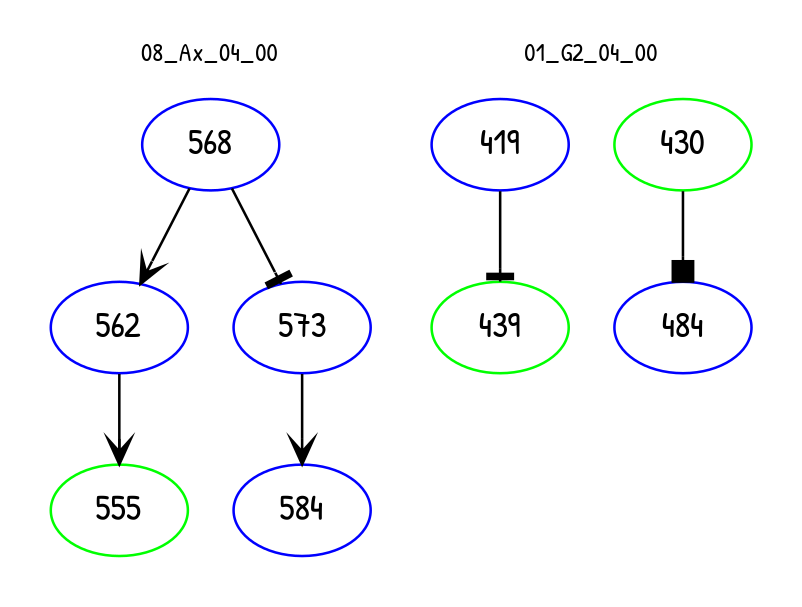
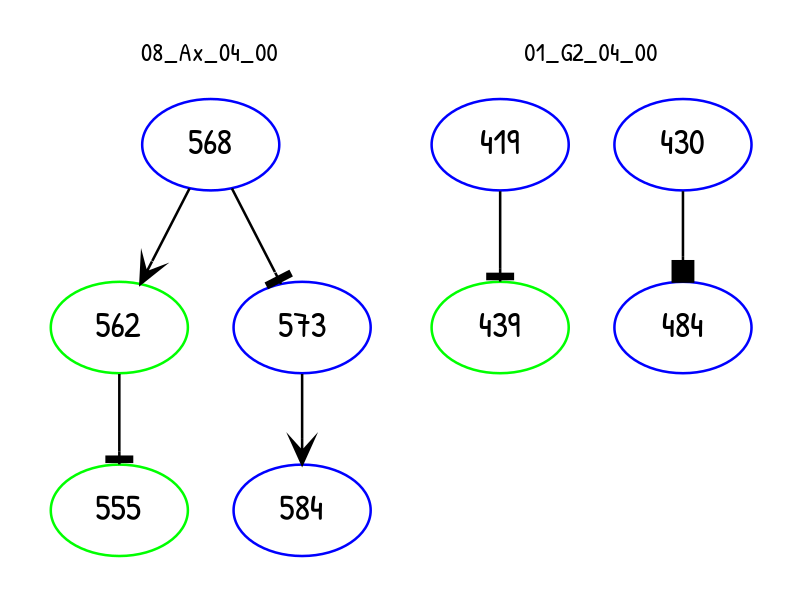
node "430": color green -> blue
node "562": color blue -> green
edge "562" -> "555": arrowhead vee -> tee
